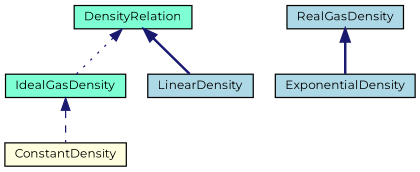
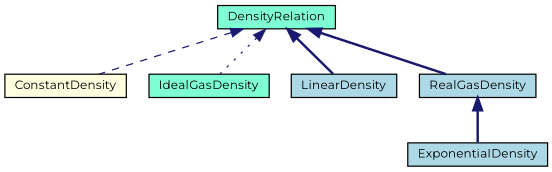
edge "RealGasDensity" -> "DensityRelation": added
edge "ConstantDensity" -> "IdealGasDensity": now "ConstantDensity" -> "DensityRelation"
